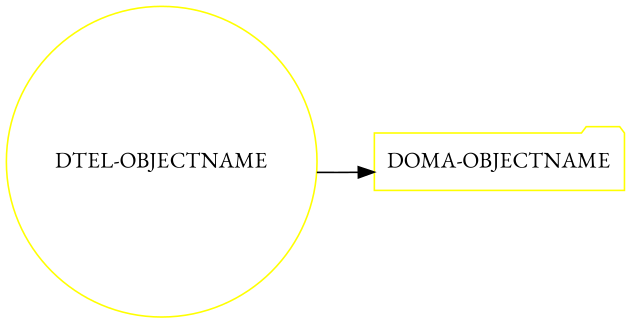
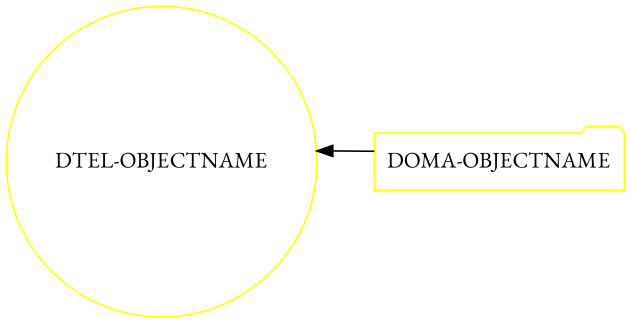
edge "DTEL-OBJECTNAME" -> "DOMA-OBJECTNAME": reversed
